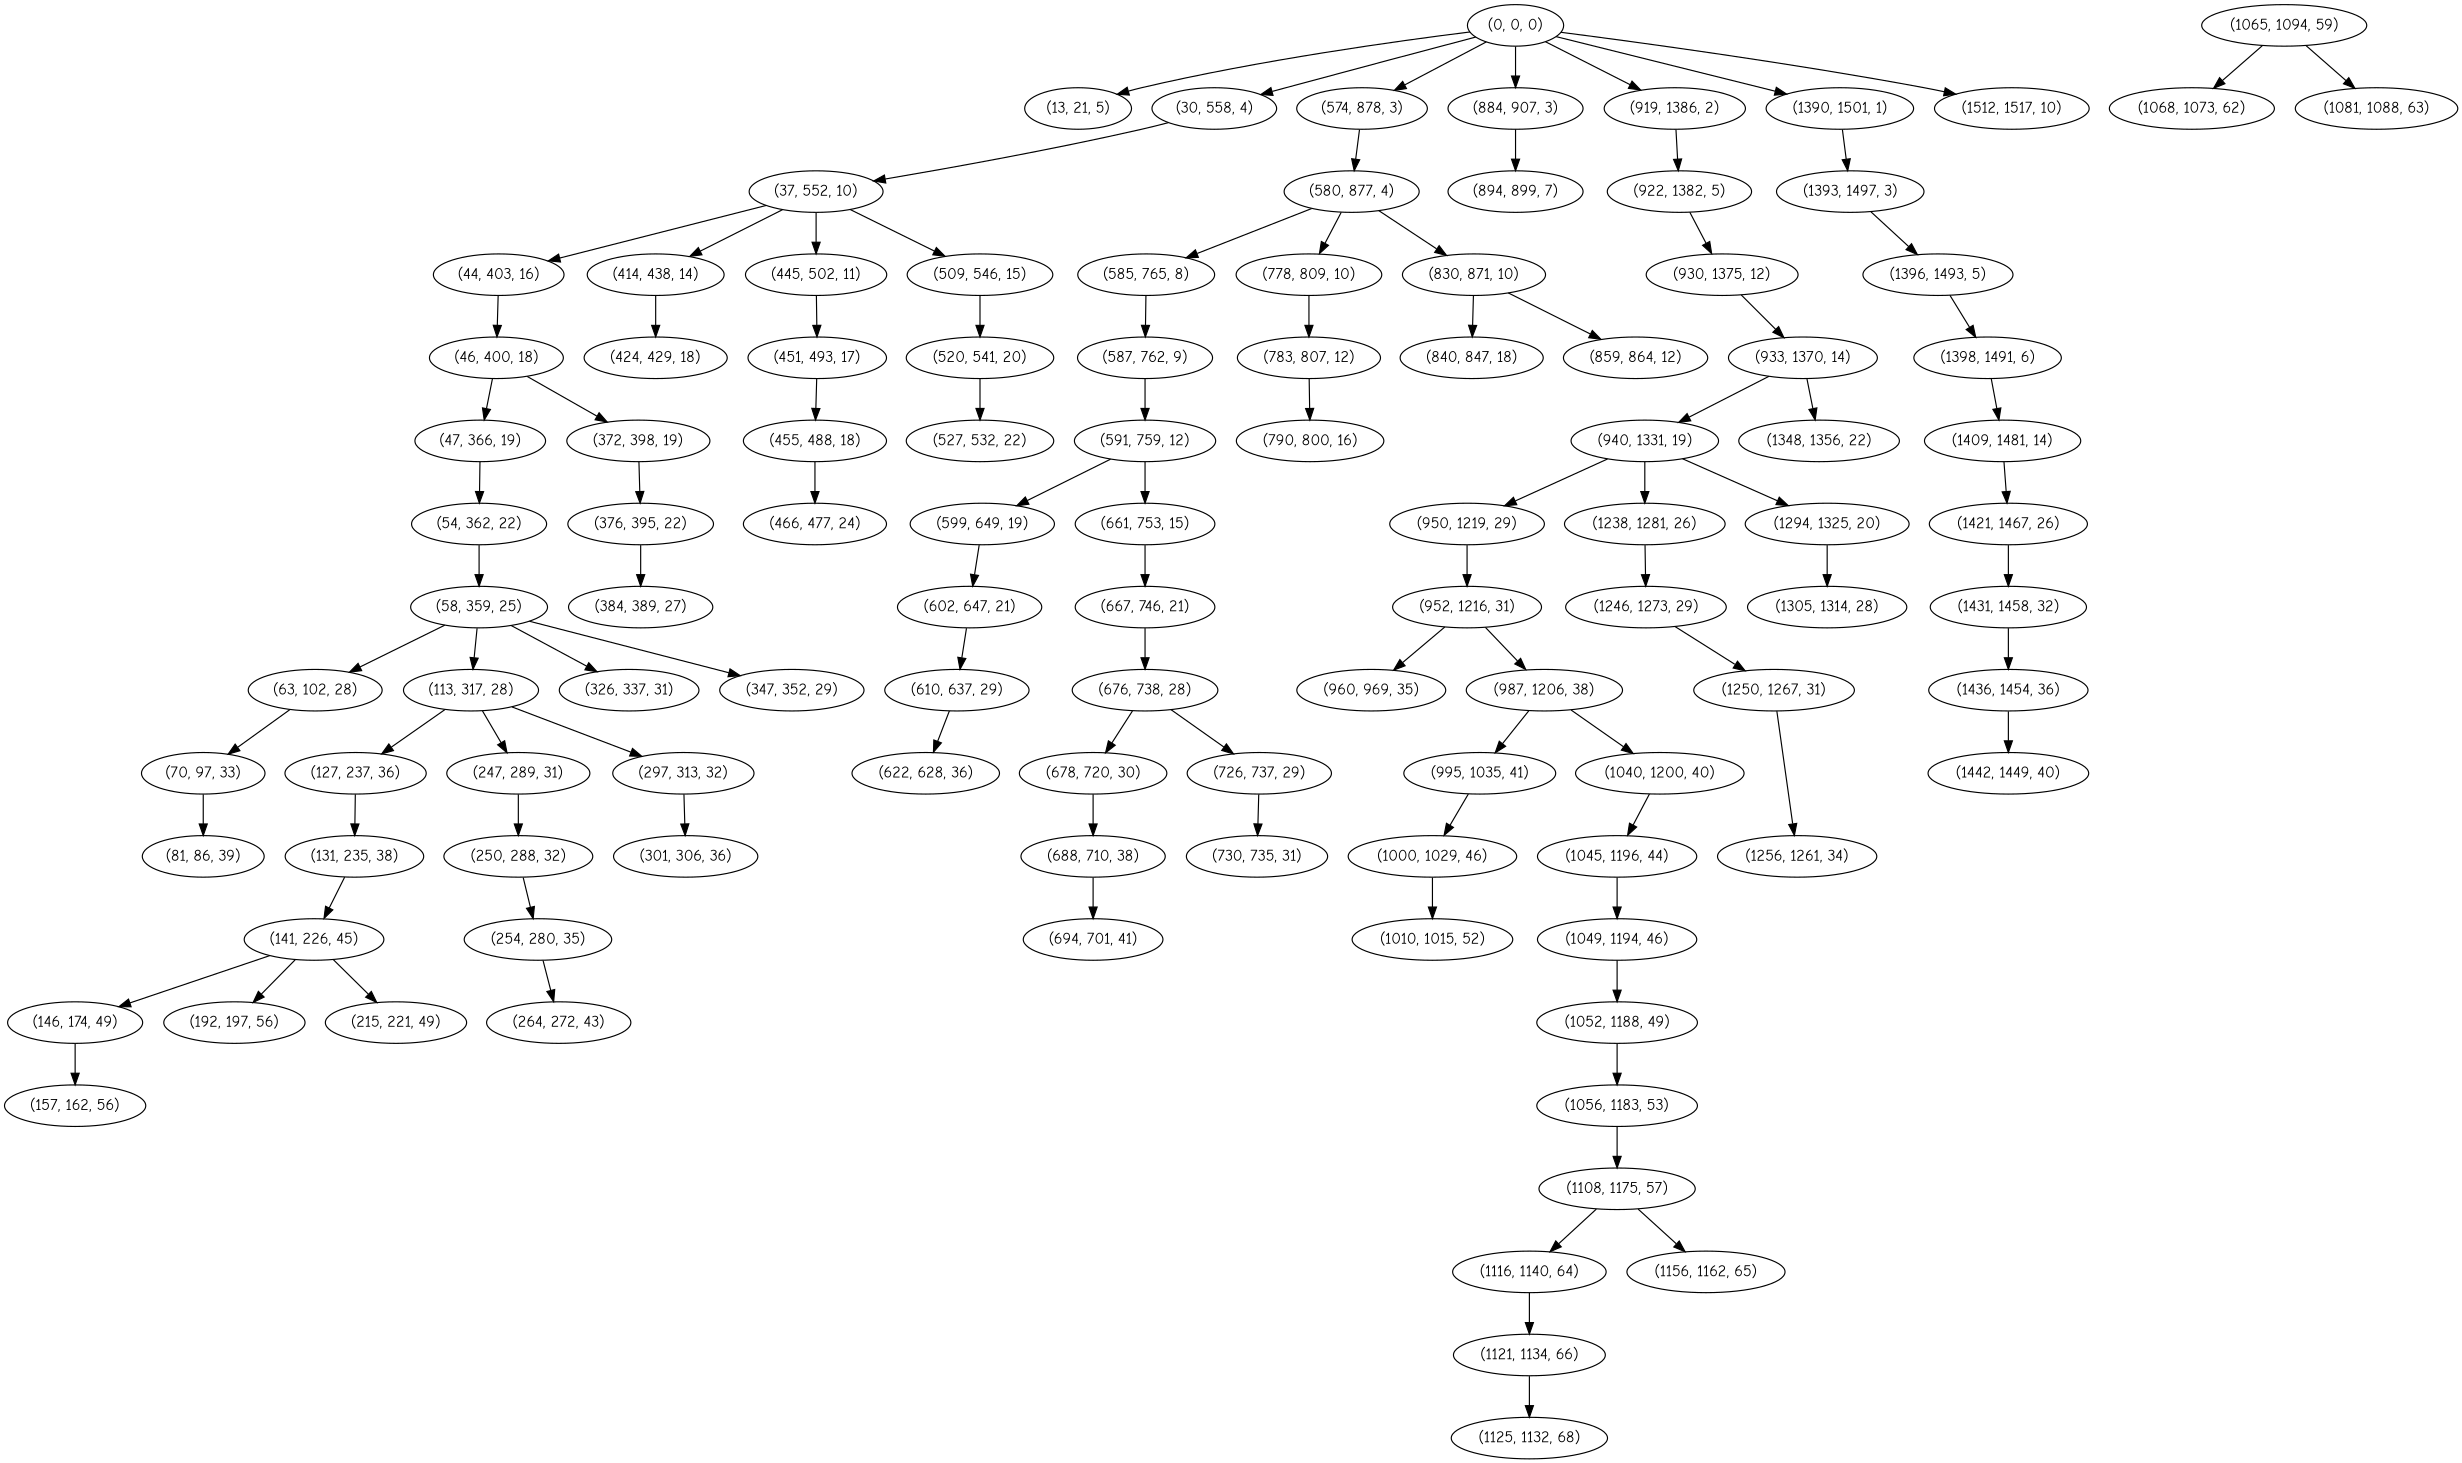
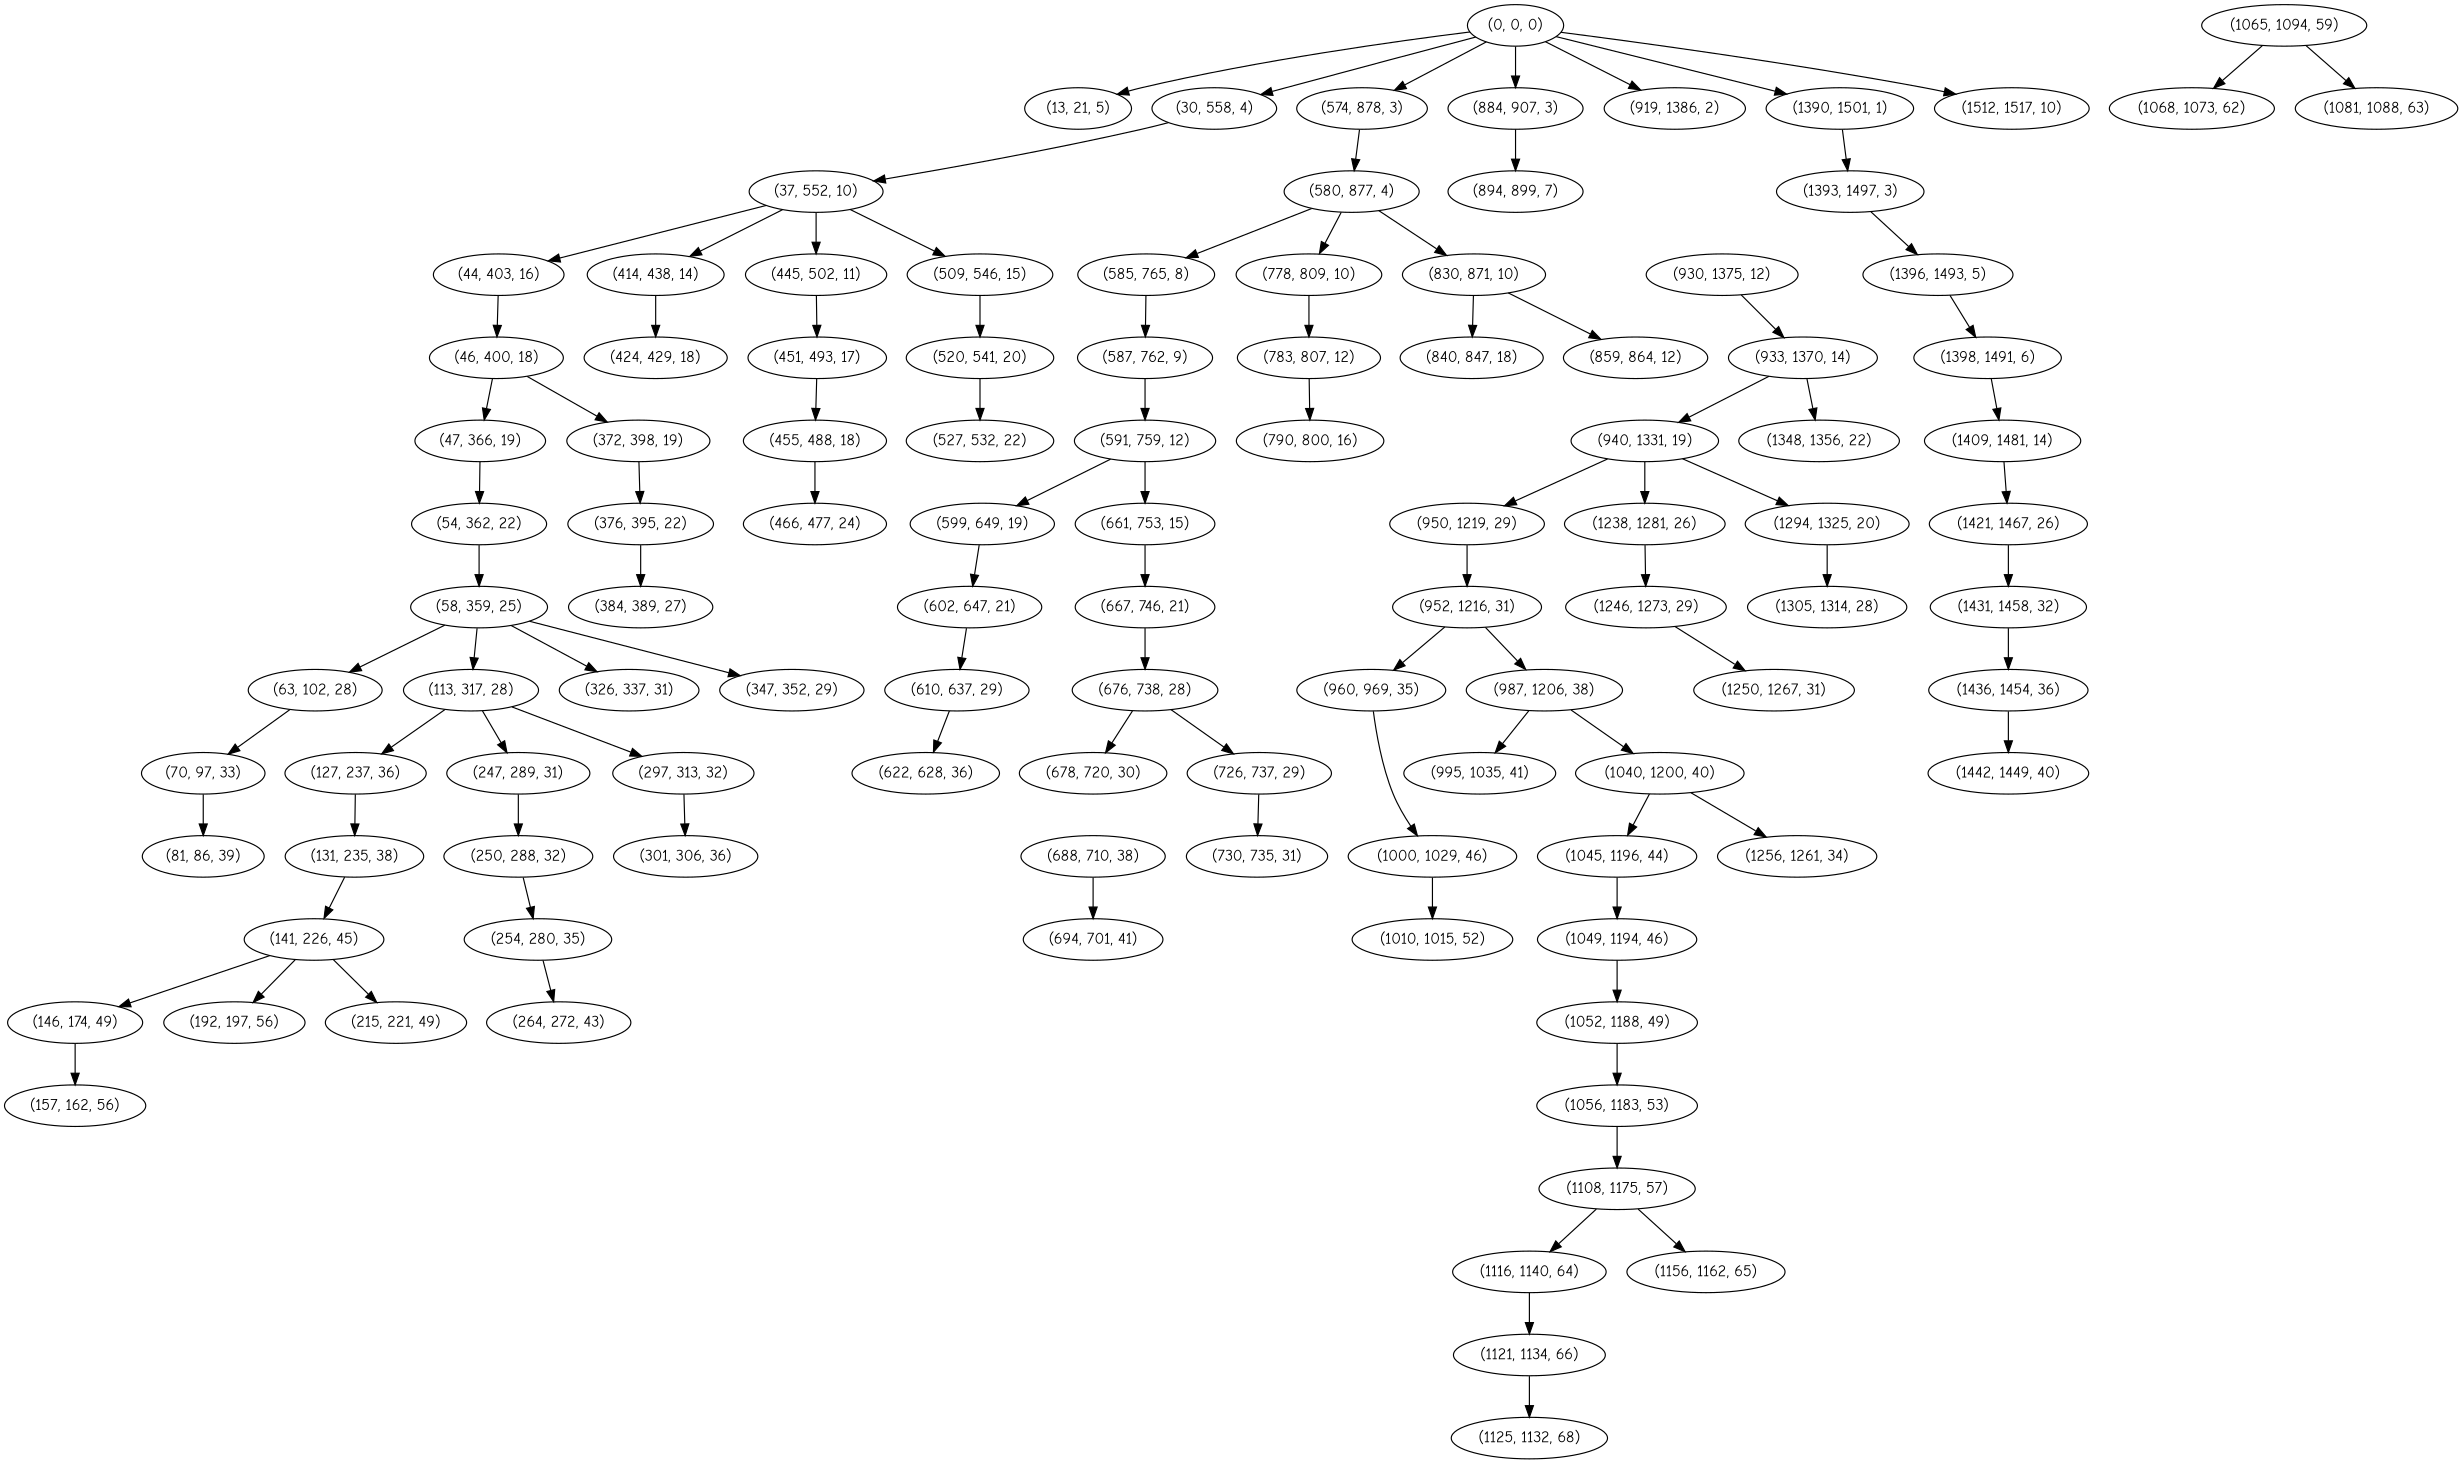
node "(922, 1382, 5)": removed
edge "(1250, 1267, 31)" -> "(1256, 1261, 34)": now "(1040, 1200, 40)" -> "(1256, 1261, 34)"
edge "(678, 720, 30)" -> "(688, 710, 38)": removed
edge "(995, 1035, 41)" -> "(1000, 1029, 46)": now "(960, 969, 35)" -> "(1000, 1029, 46)"
